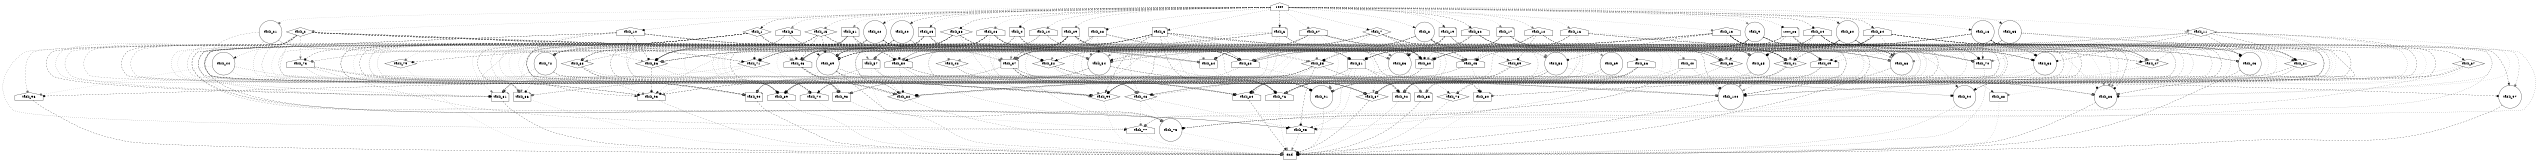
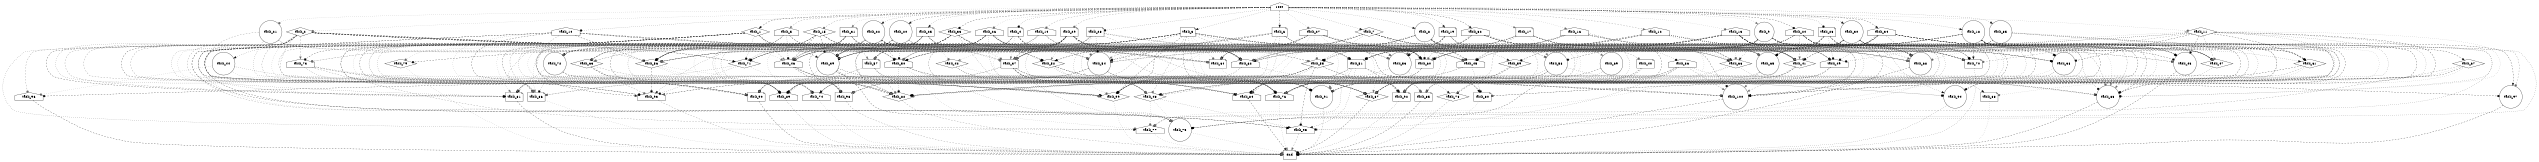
node "root_23": label "root_23" -> "task_23"
edge "task_40" -> "task_100": now "task_36" -> "task_100"
